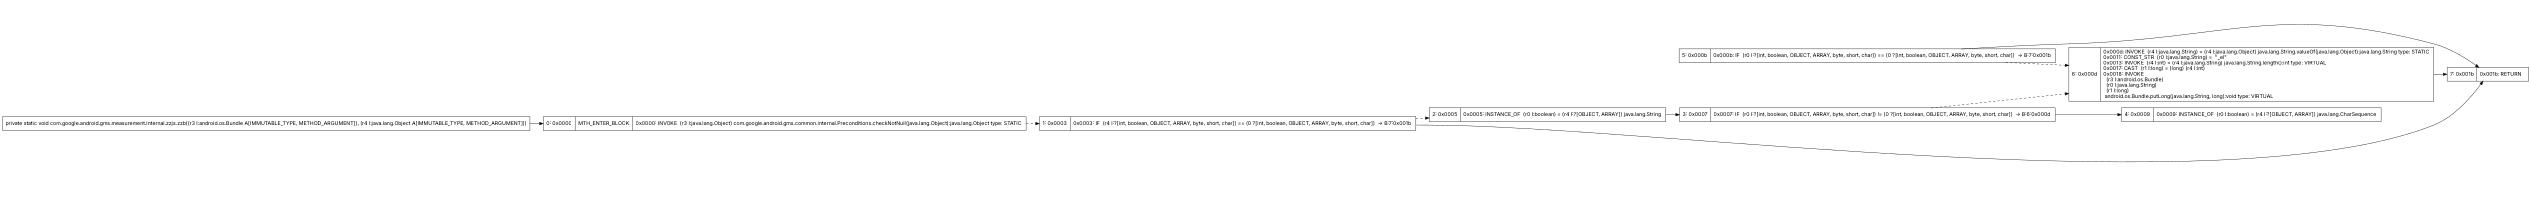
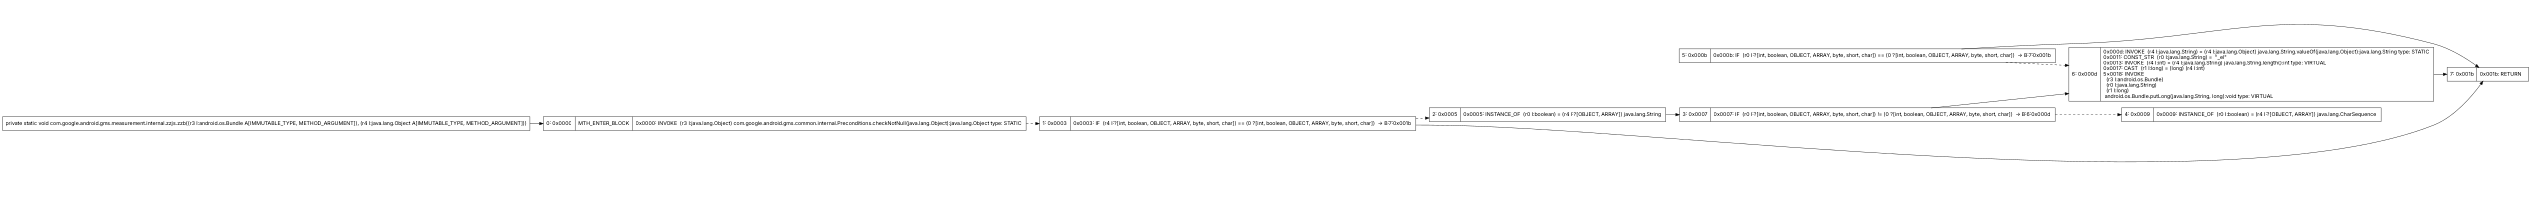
node "6: 0x000d": text "0x0018: INVOKE" -> "5x0018: INVOKE"
edge "3: 0x0007" -> "6: 0x000d": style dashed -> solid
edge "3: 0x0007" -> "4: 0x0009": style solid -> dashed
